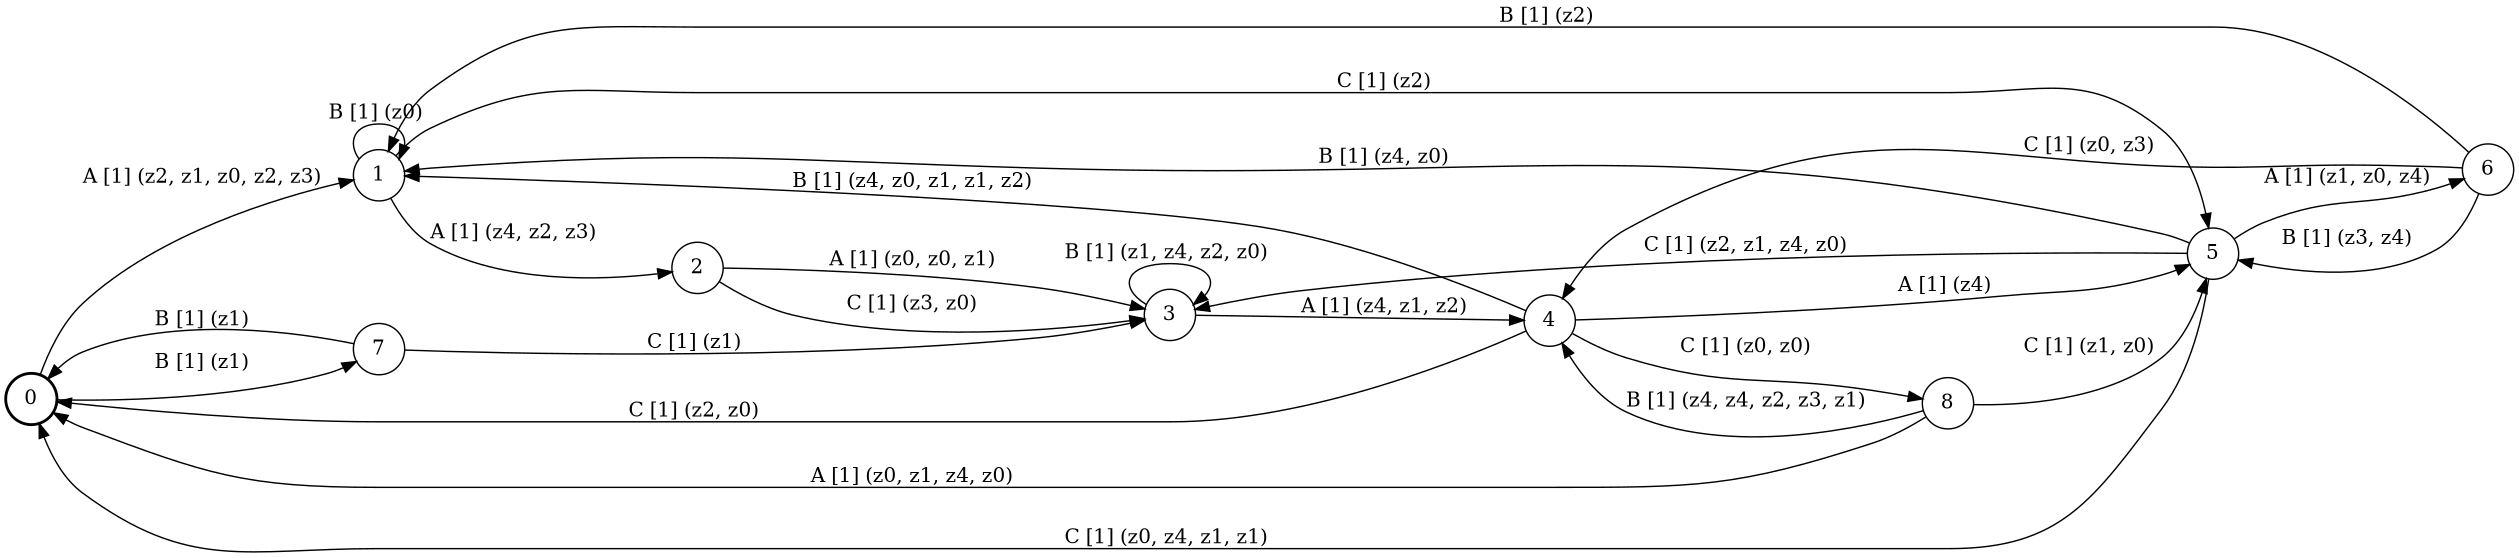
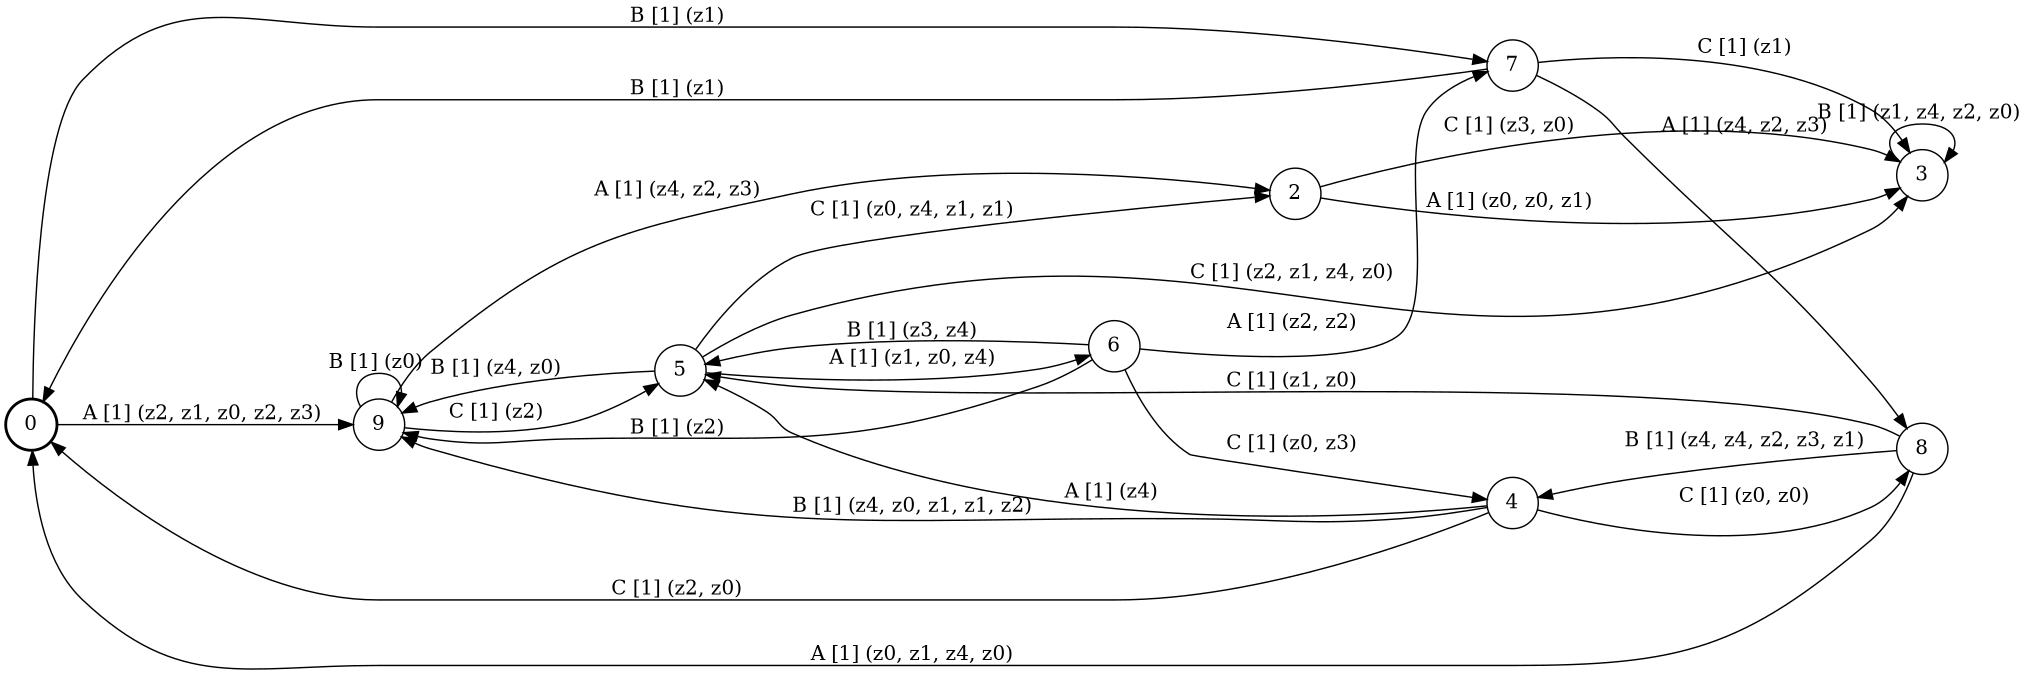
node "1": label "1" -> "9"
edge "7" -> "8": added, label "A [1] (z4, z2, z3)"
edge "3" -> "4": removed, label "A [1] (z4, z1, z2)"
edge "6" -> "7": added, label "A [1] (z2, z2)"
edge "5" -> "0": now "5" -> "2"
